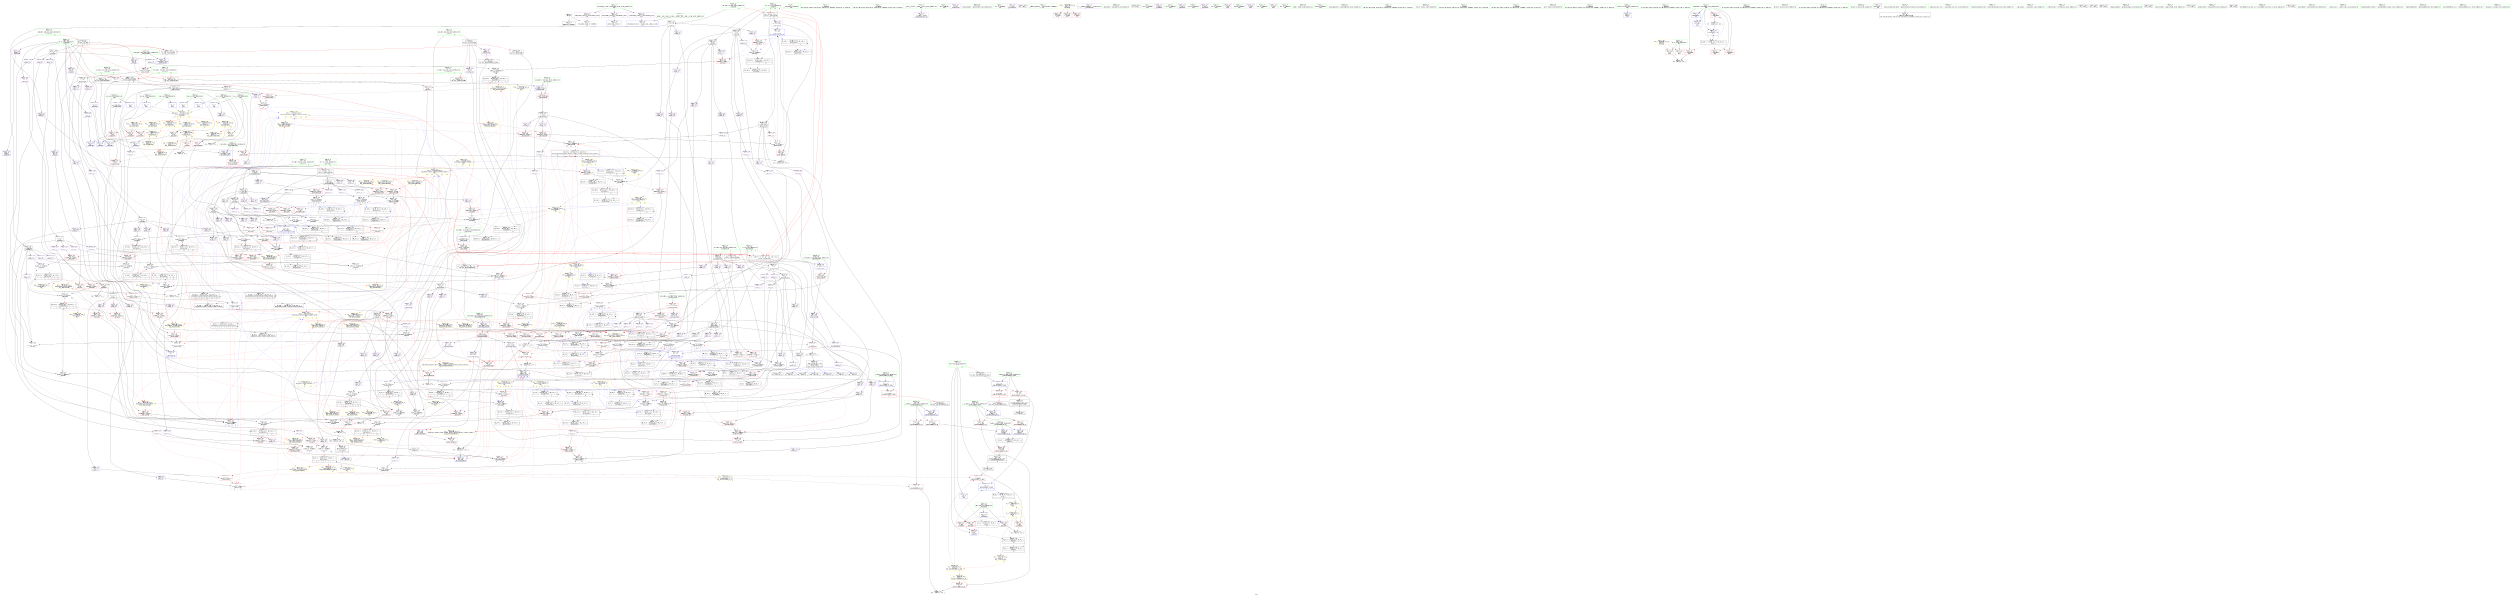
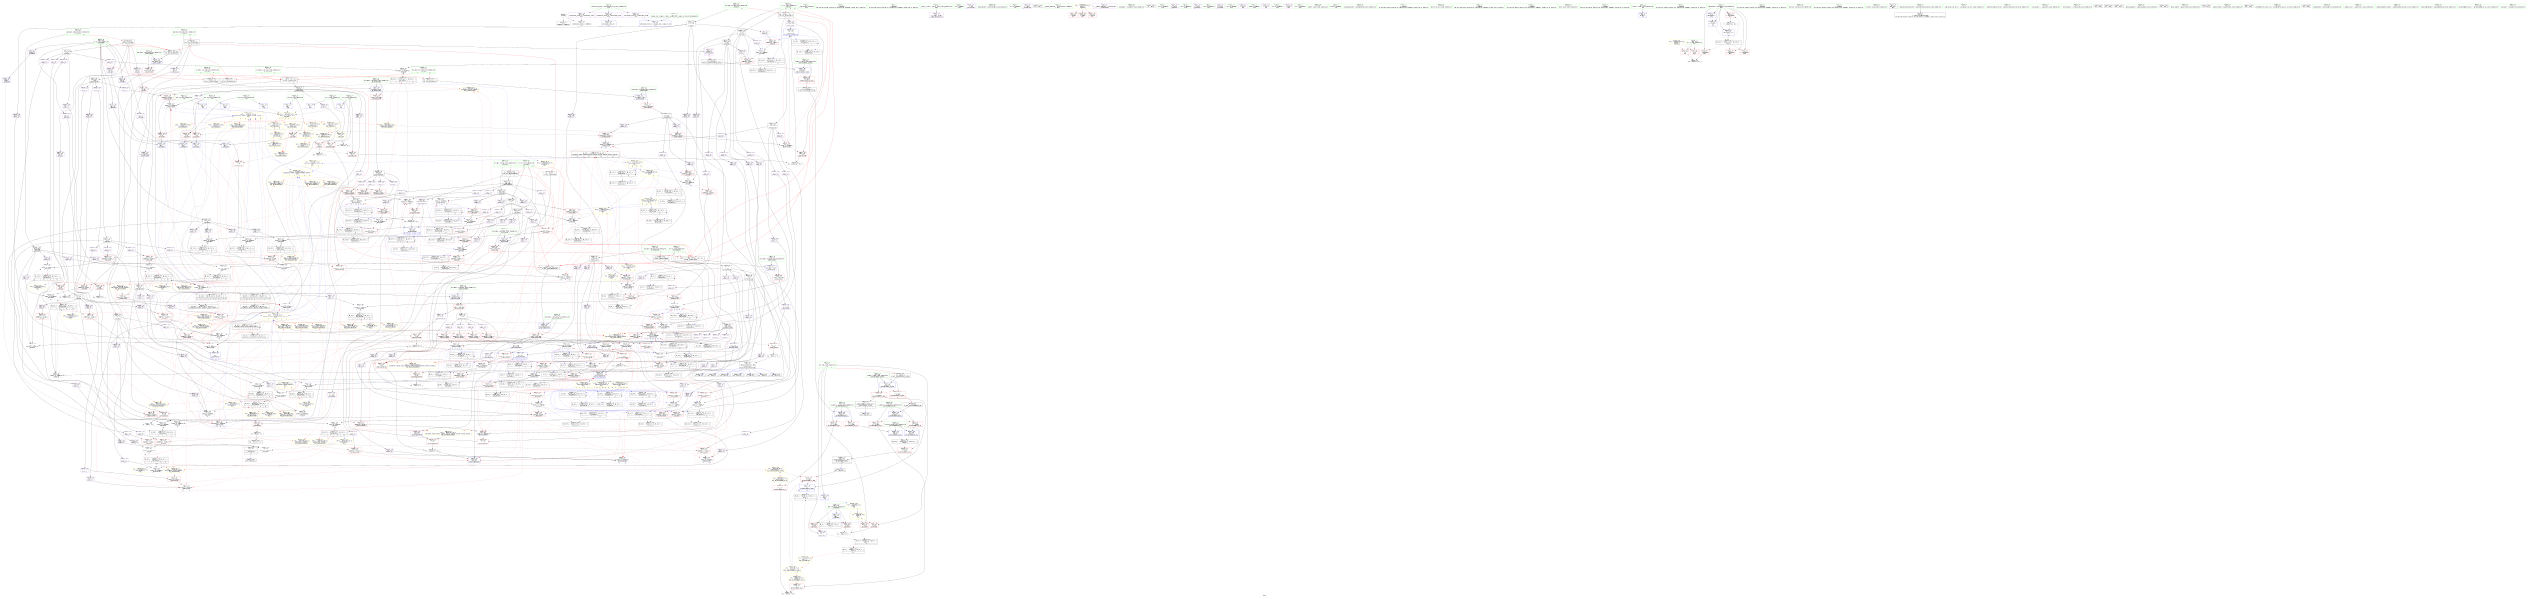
node "NodeID: 403": added
